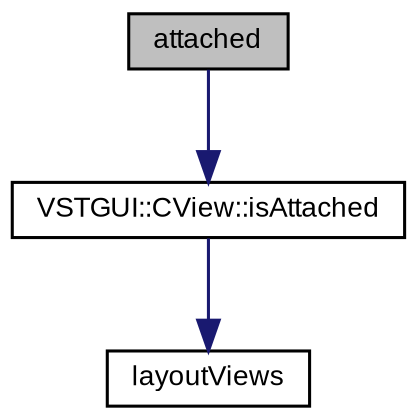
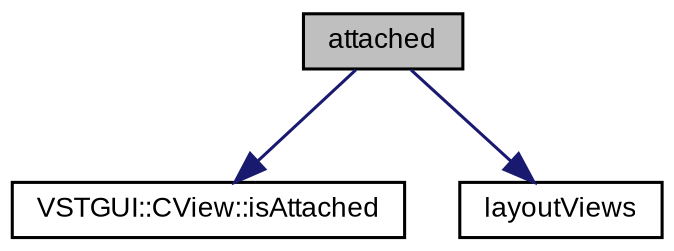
edge "VSTGUI::CView::isAttached" -> "layoutViews": now "attached" -> "layoutViews"
